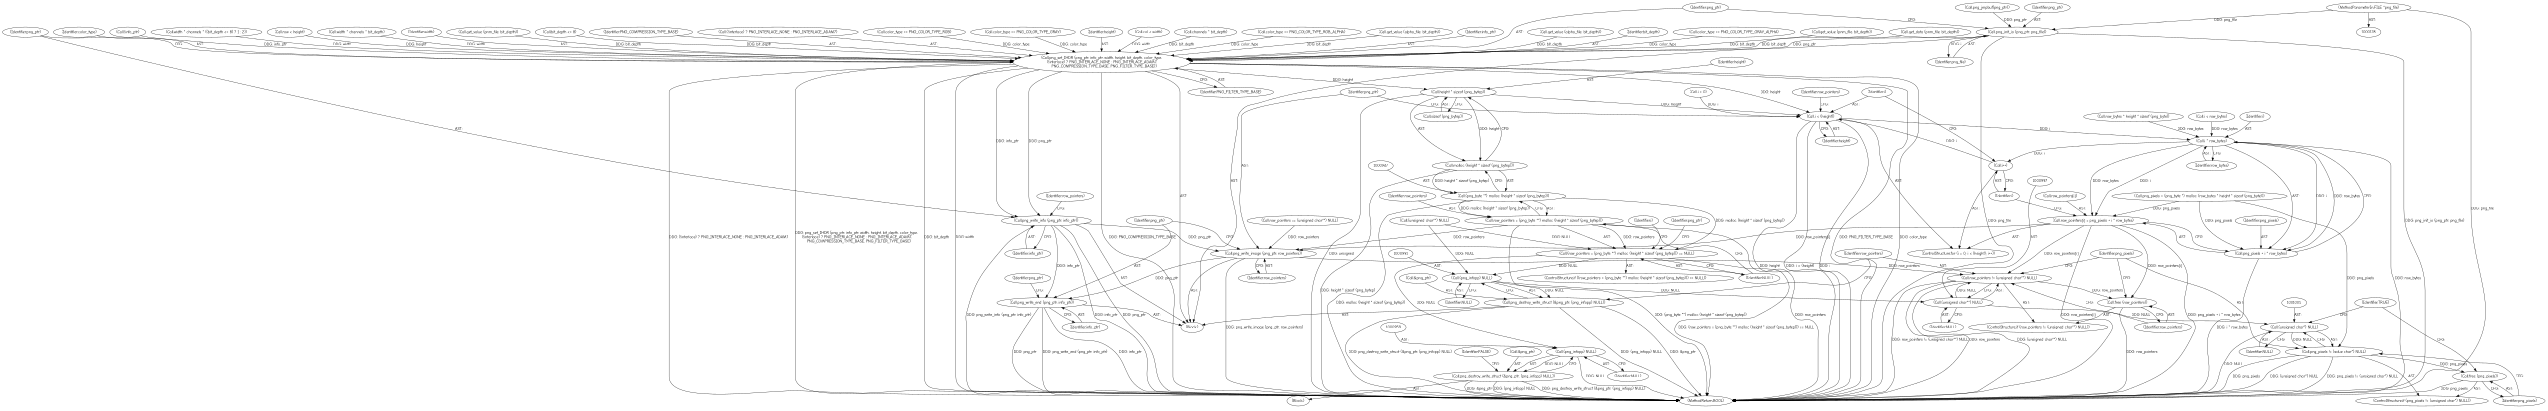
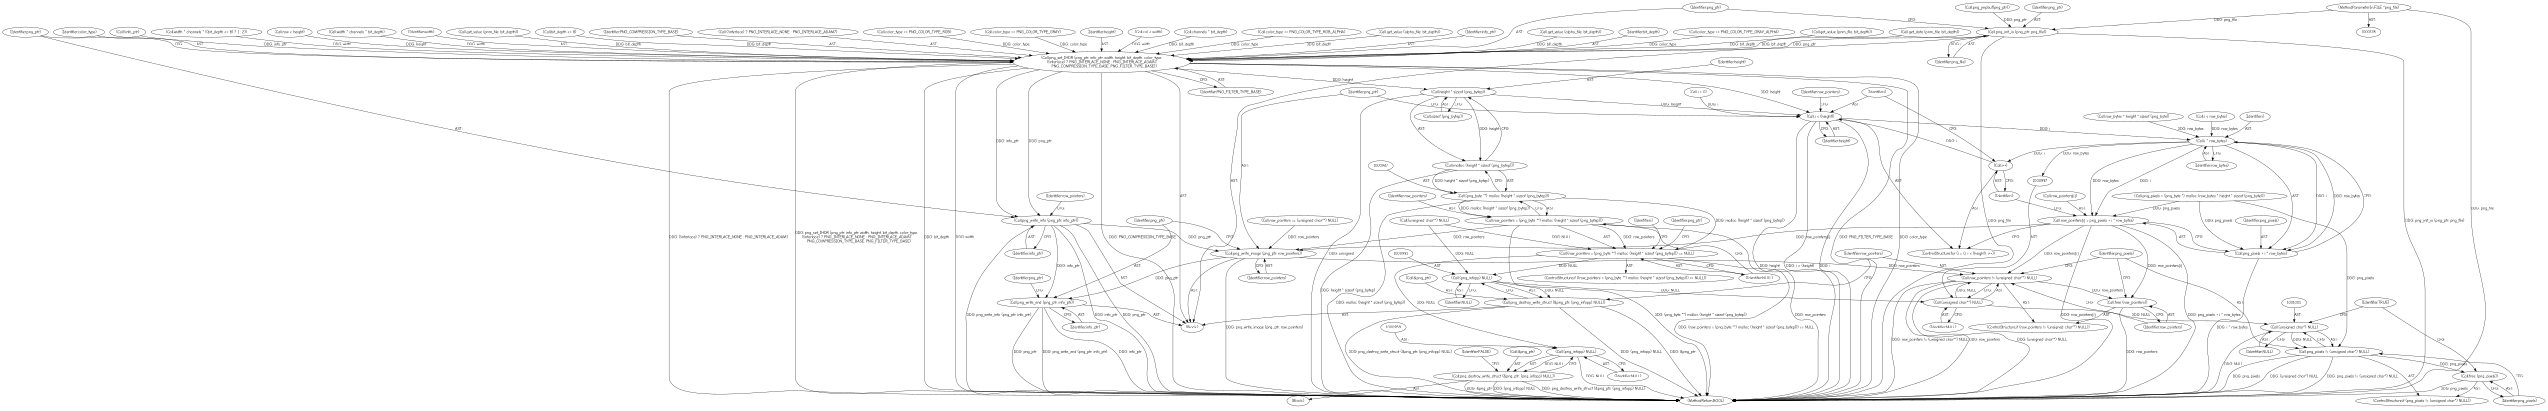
edge "(Call,row_pointers[i] = png_pixels + i * row_bytes)" -> "(ControlStructure,for (i = 0; i < (height); i++))": label "AST: " -> "CFG: "
node "(Call,png_pixels != (value char*) NULL)": label "(Call,png_pixels != (value char*) NULL)" -> "(Call,png_pixels != (unsigned char*) NULL)"
edge "(Call,i * row_bytes)" -> "(MethodReturn,BOOL)": now "(Call,i * row_bytes)" -> "1000997"
